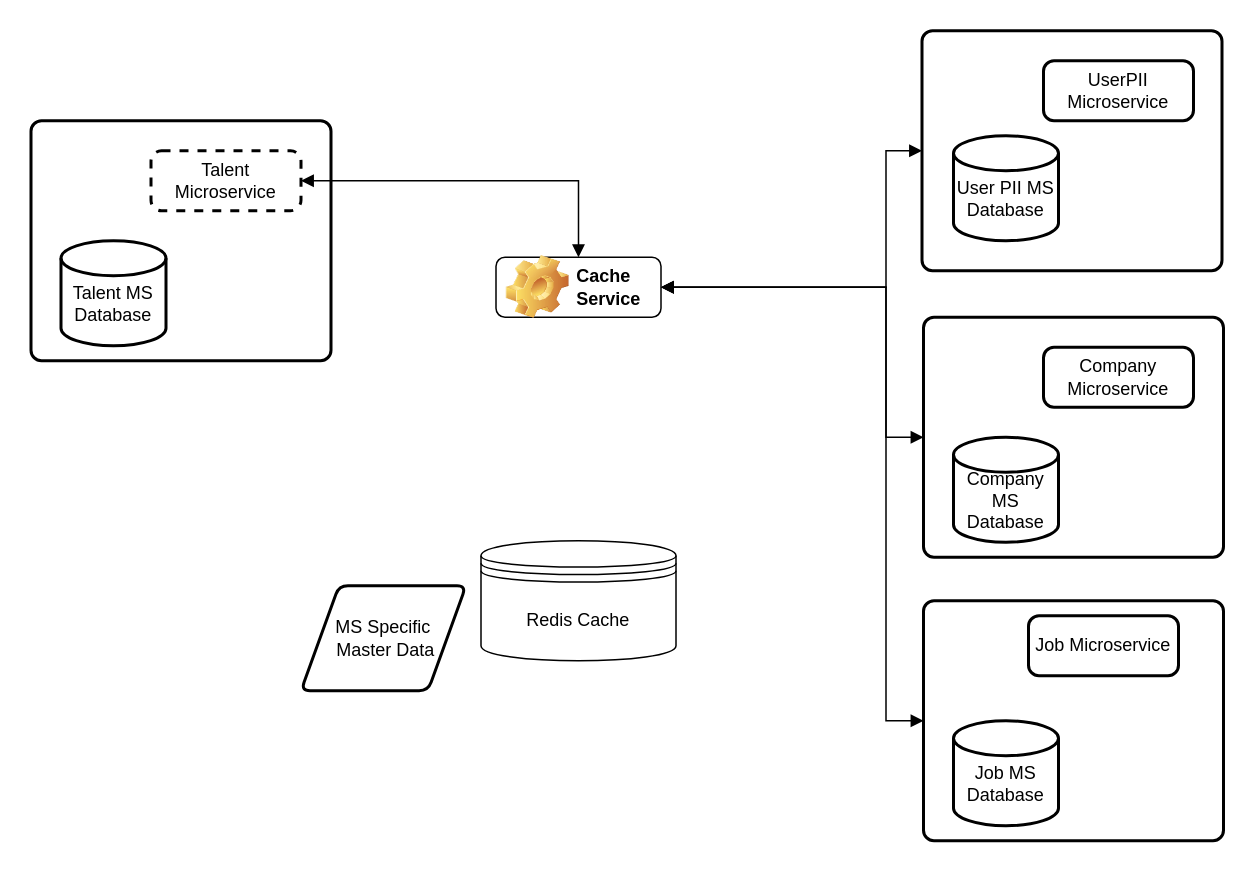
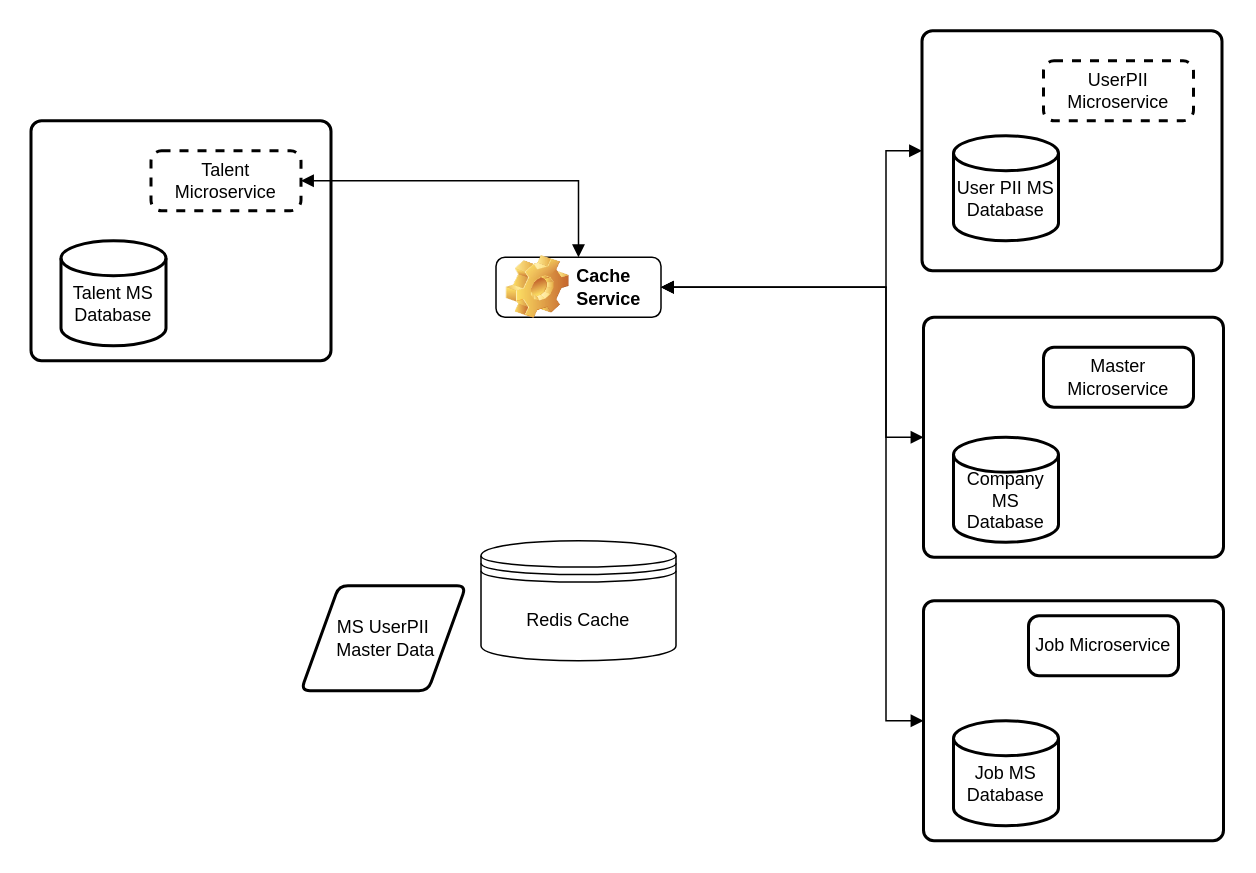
node "UserPII Microservice": style solid -> dashed
node "Company Microservice": label "Company Microservice" -> "Master Microservice"
node "MS Specific Master Data": label "MS Specific Master Data" -> "MS UserPII Master Data"
